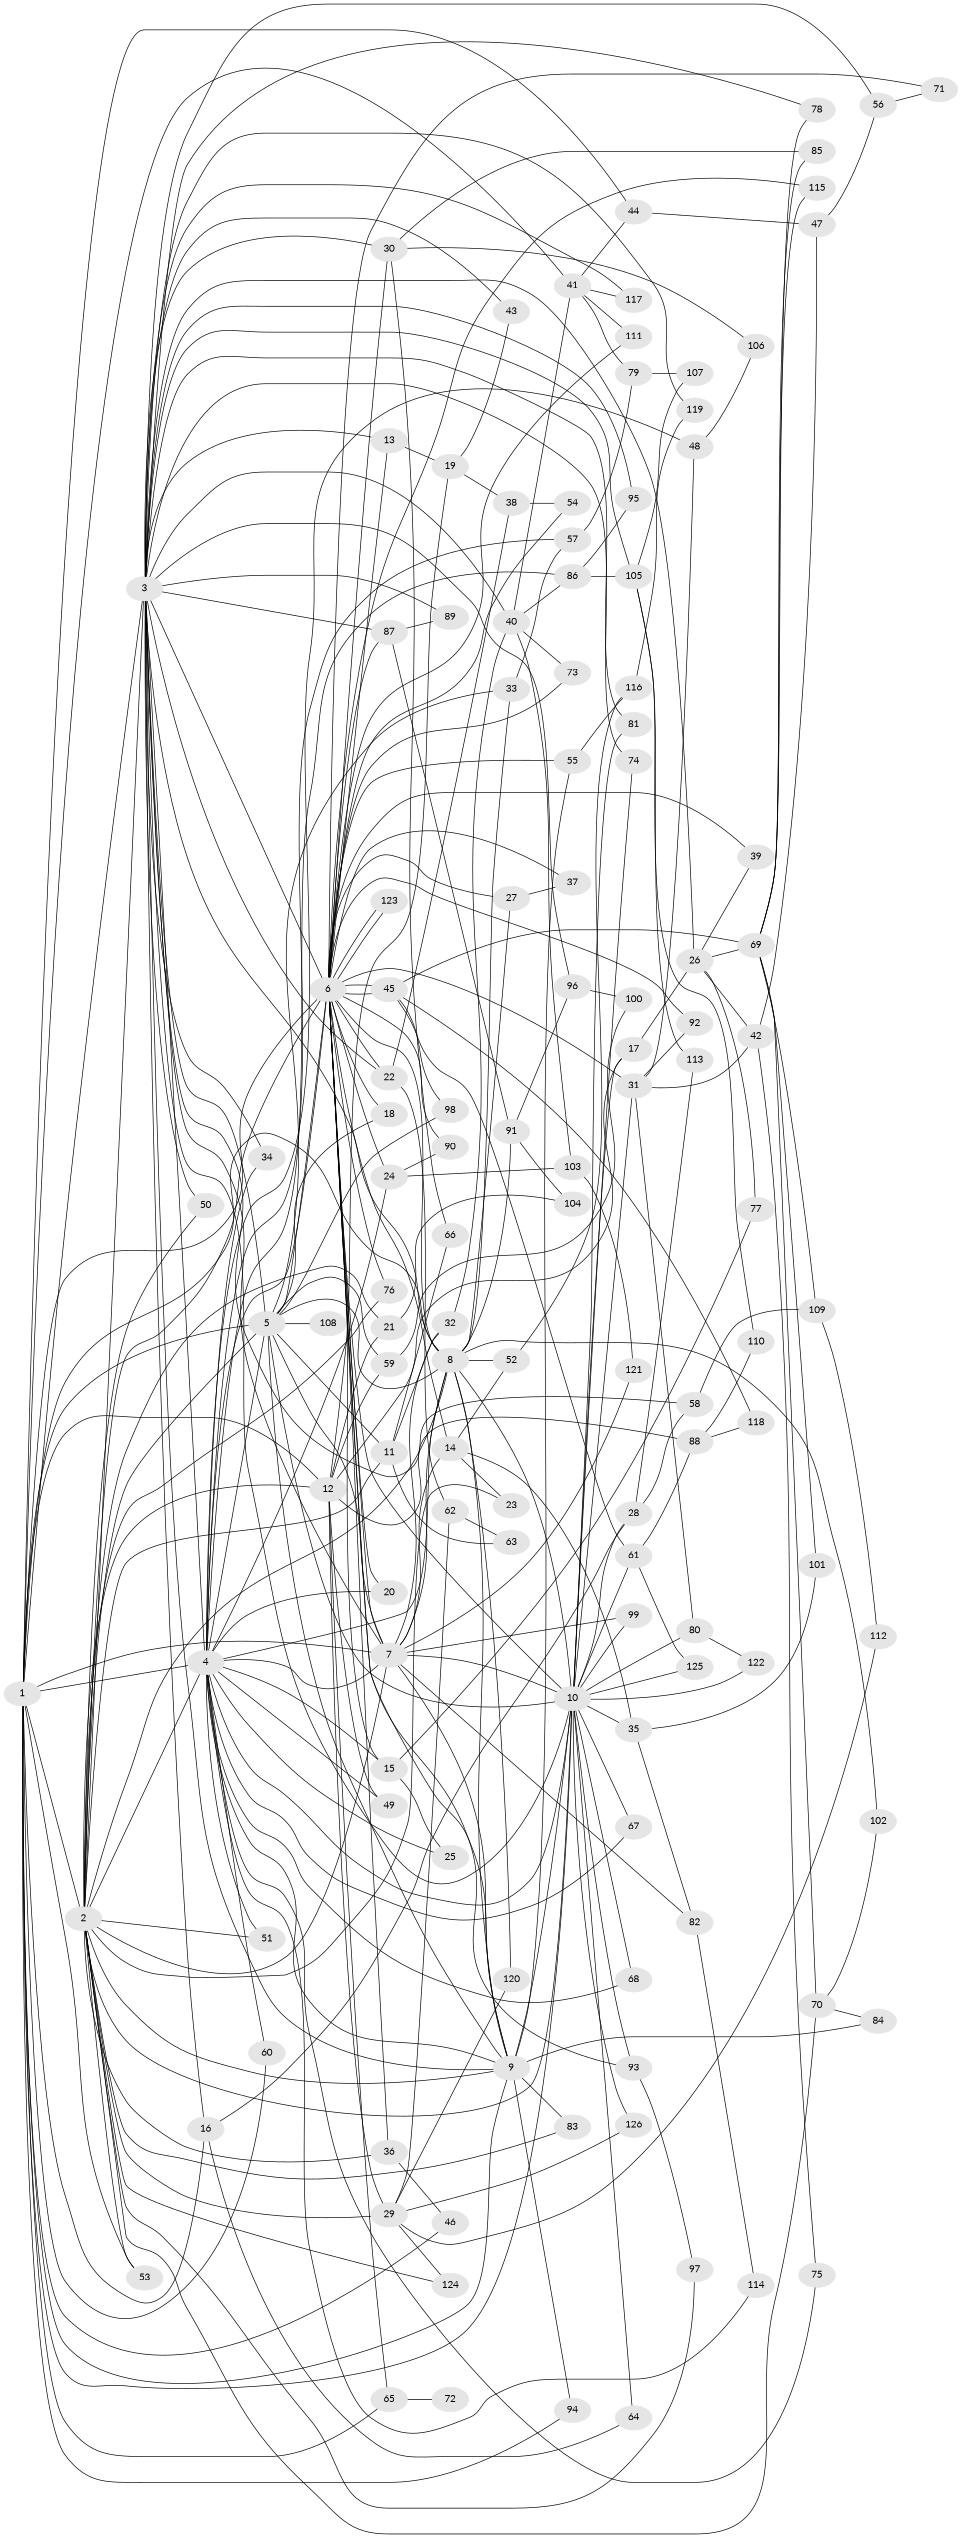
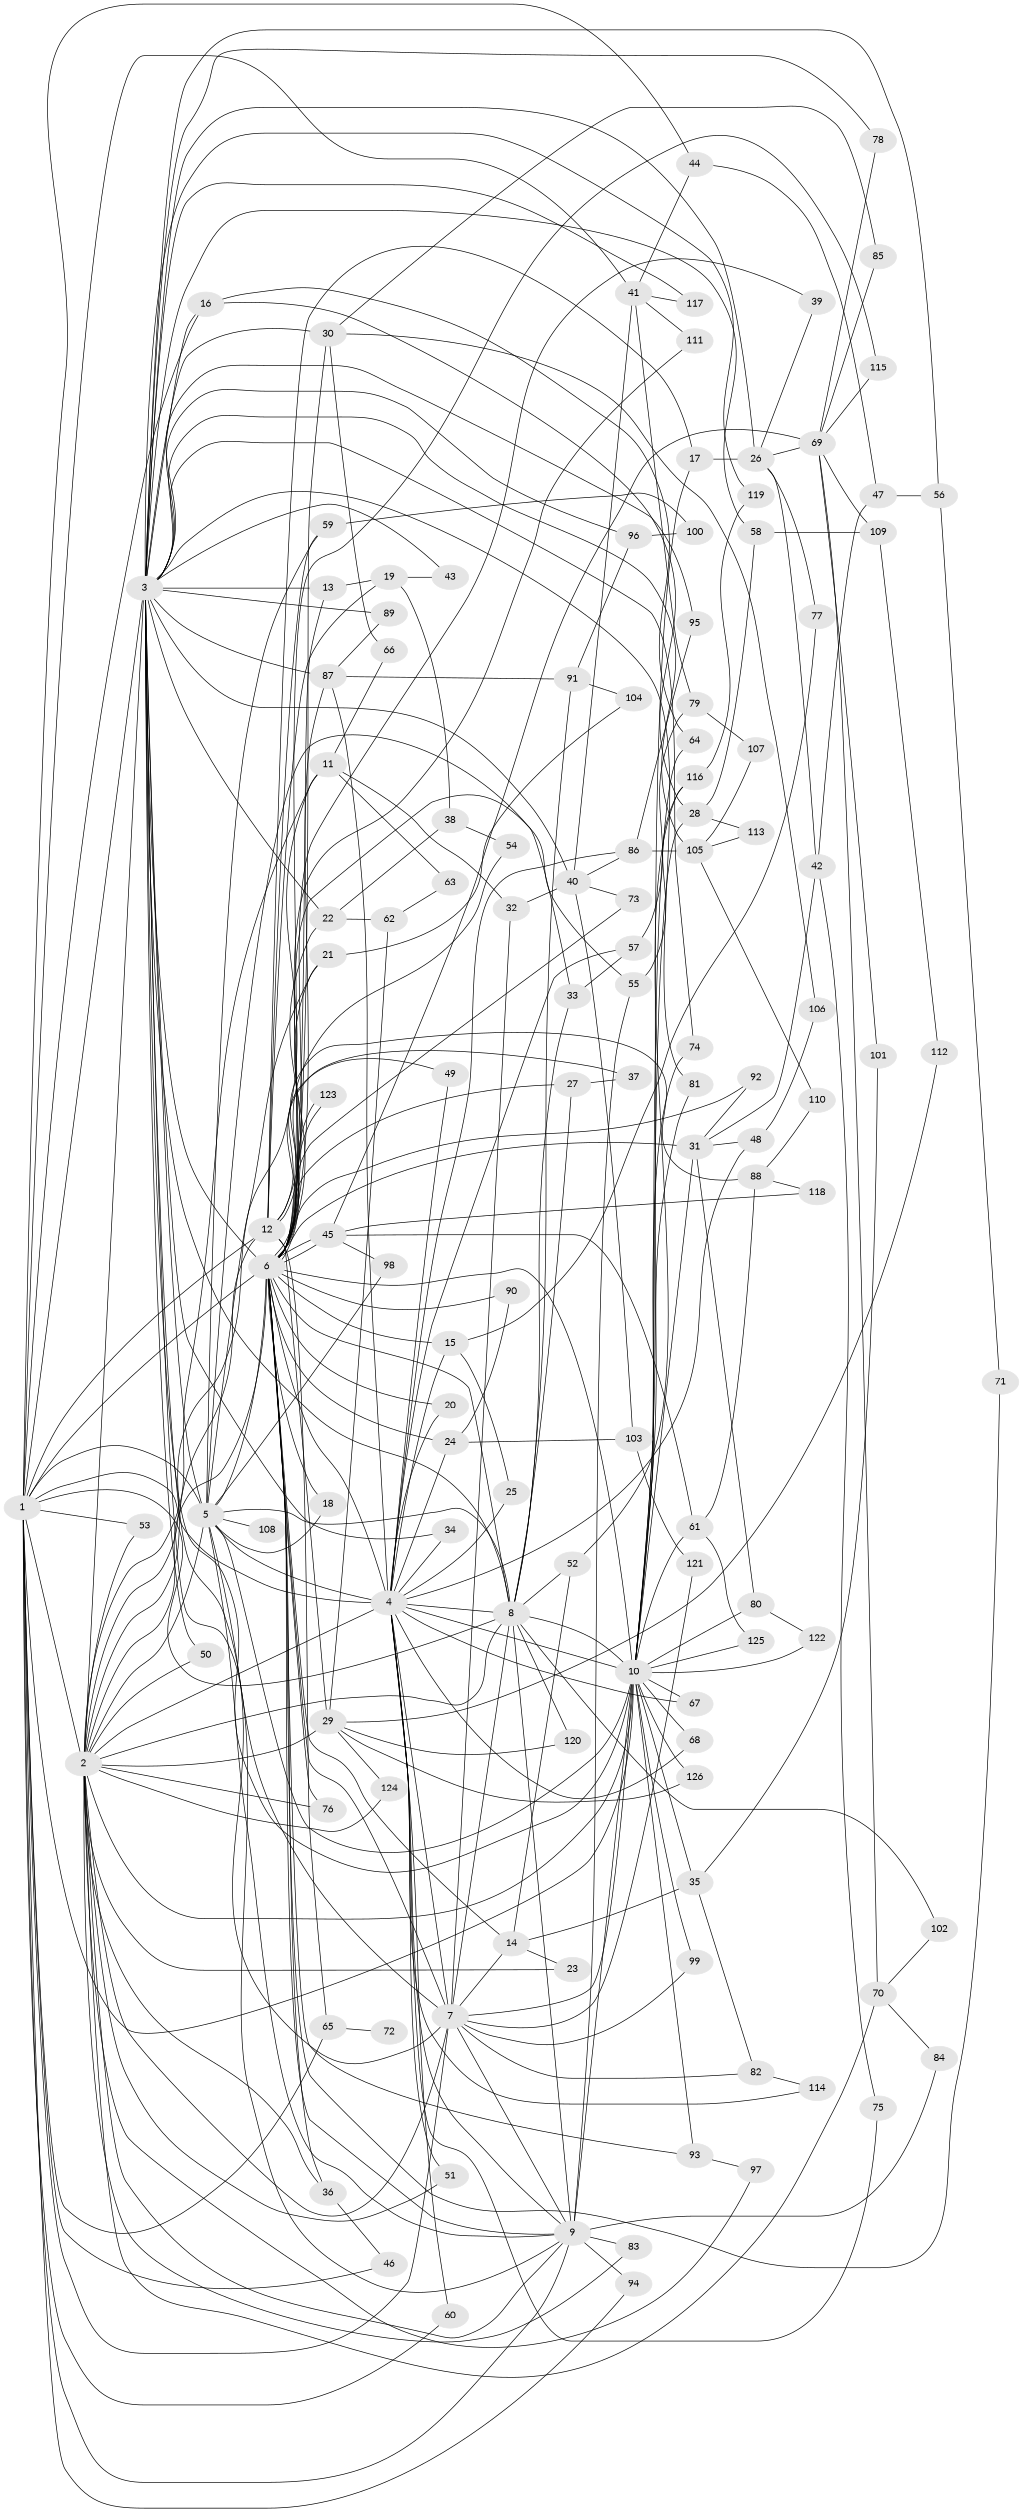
edge "3" -- "4": now "87" -- "4"
